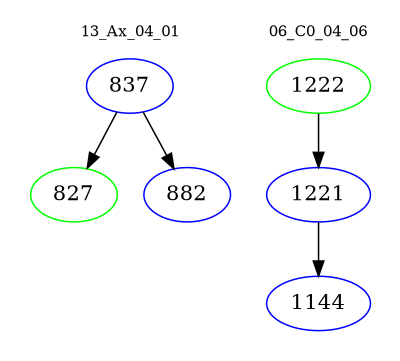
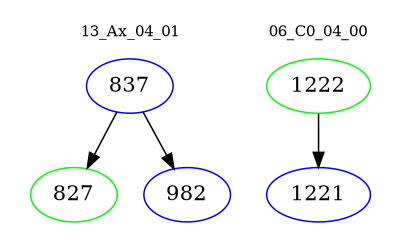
cluster "06_C0_04_06": label "06_C0_04_06" -> "06_C0_04_00"
node "882": label "882" -> "982"
node "1144": removed
